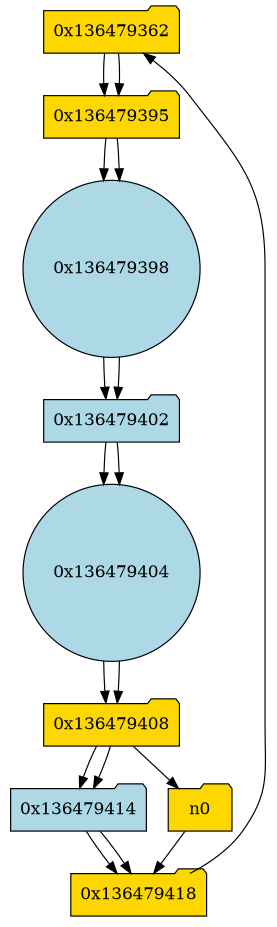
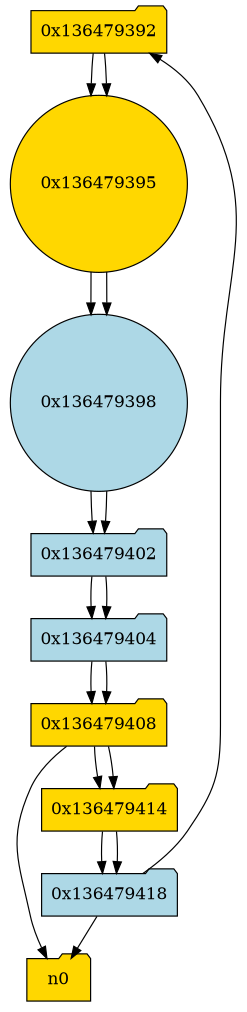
node "0x136479362": label "0x136479362" -> "0x136479392"
node "0x136479395": shape folder -> circle
node "0x136479404": shape circle -> folder
node "0x136479414": fillcolor lightblue -> gold
edge "n0" -> "0x136479418": reversed
node "0x136479418": fillcolor gold -> lightblue
